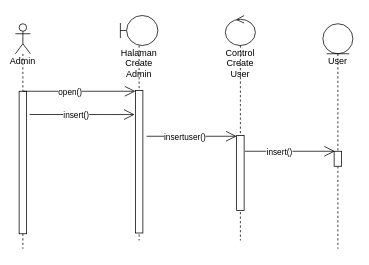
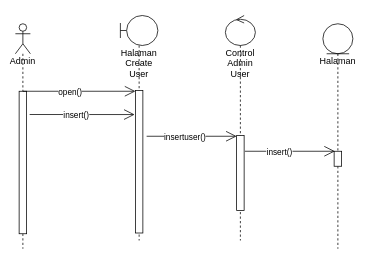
node "User": label "User" -> "Halaman"
node "Halaman Create Admin": label "Halaman Create Admin" -> "Halaman Create User"
node "Control Create User": label "Control Create User" -> "Control Admin User"
